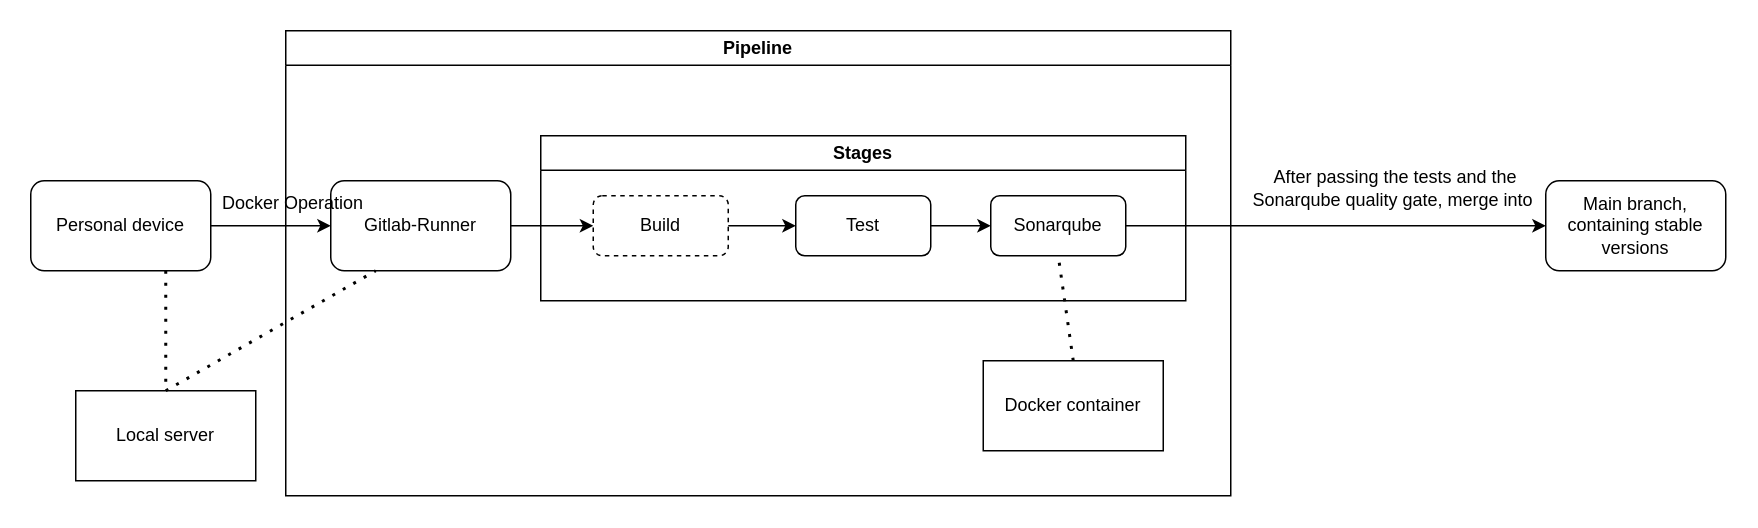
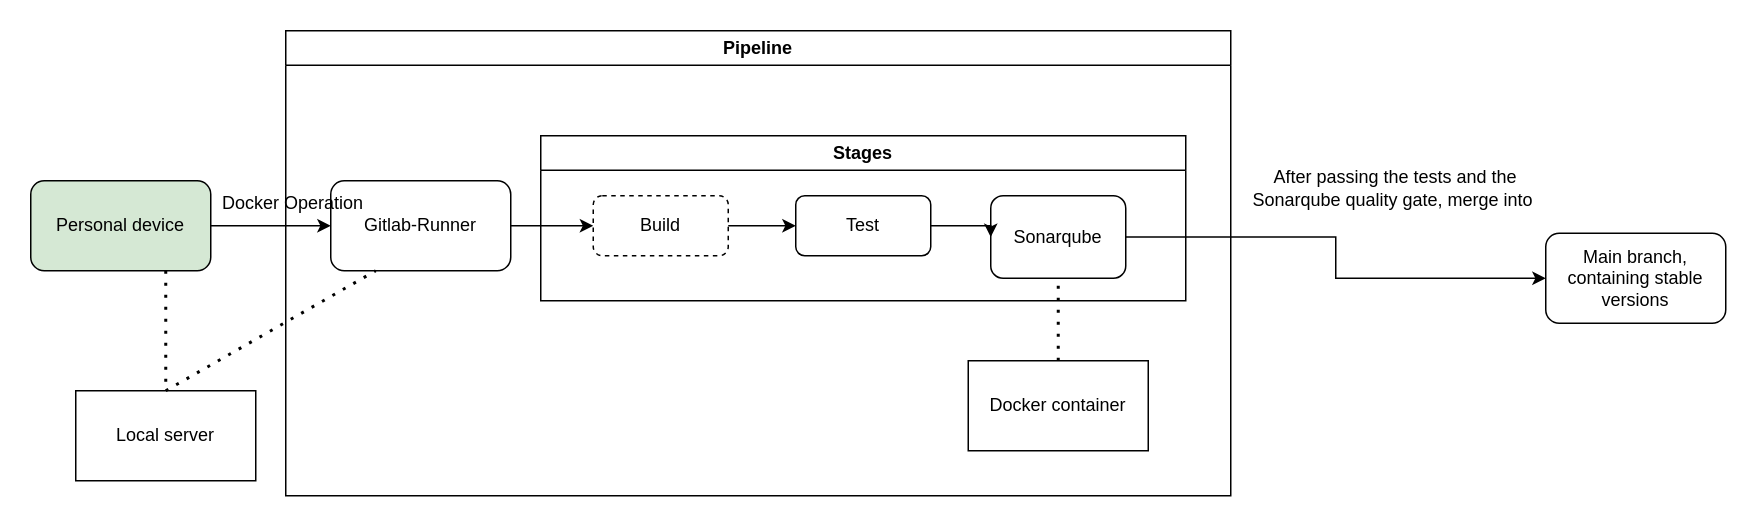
node "Personal device": fillcolor #ffffff -> #d5e8d4
node "Sonarqube": size 135x60 -> 135x83
node "Main branch, containing stable versions": moved (1636, 226) -> (1636, 278)
node "Docker container": moved (1073, 406) -> (1058, 406)
